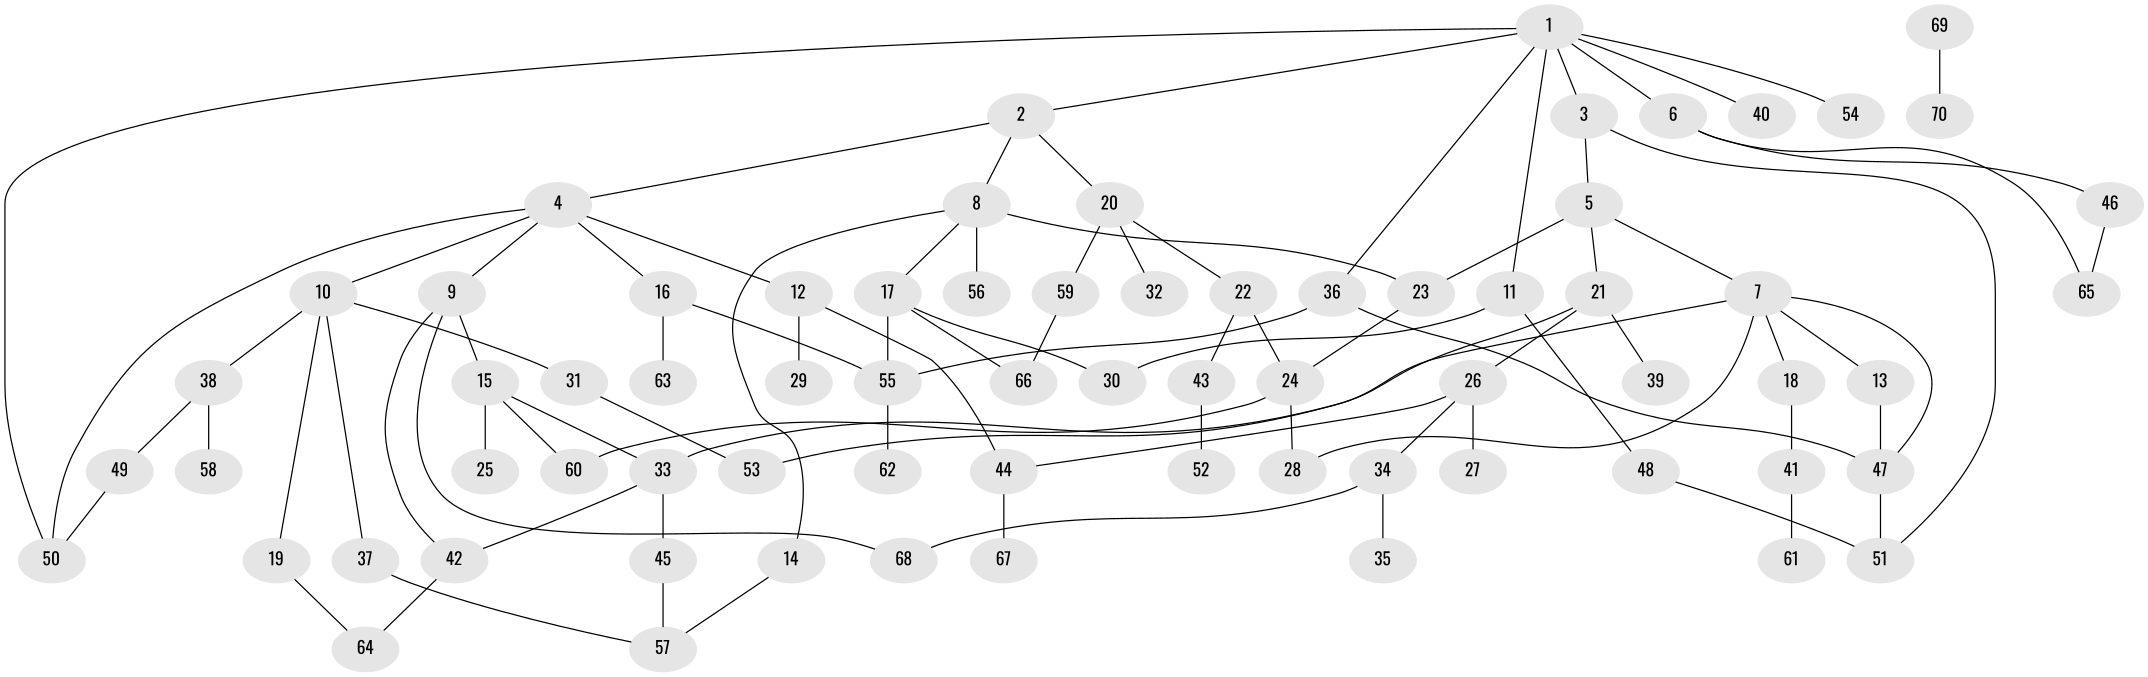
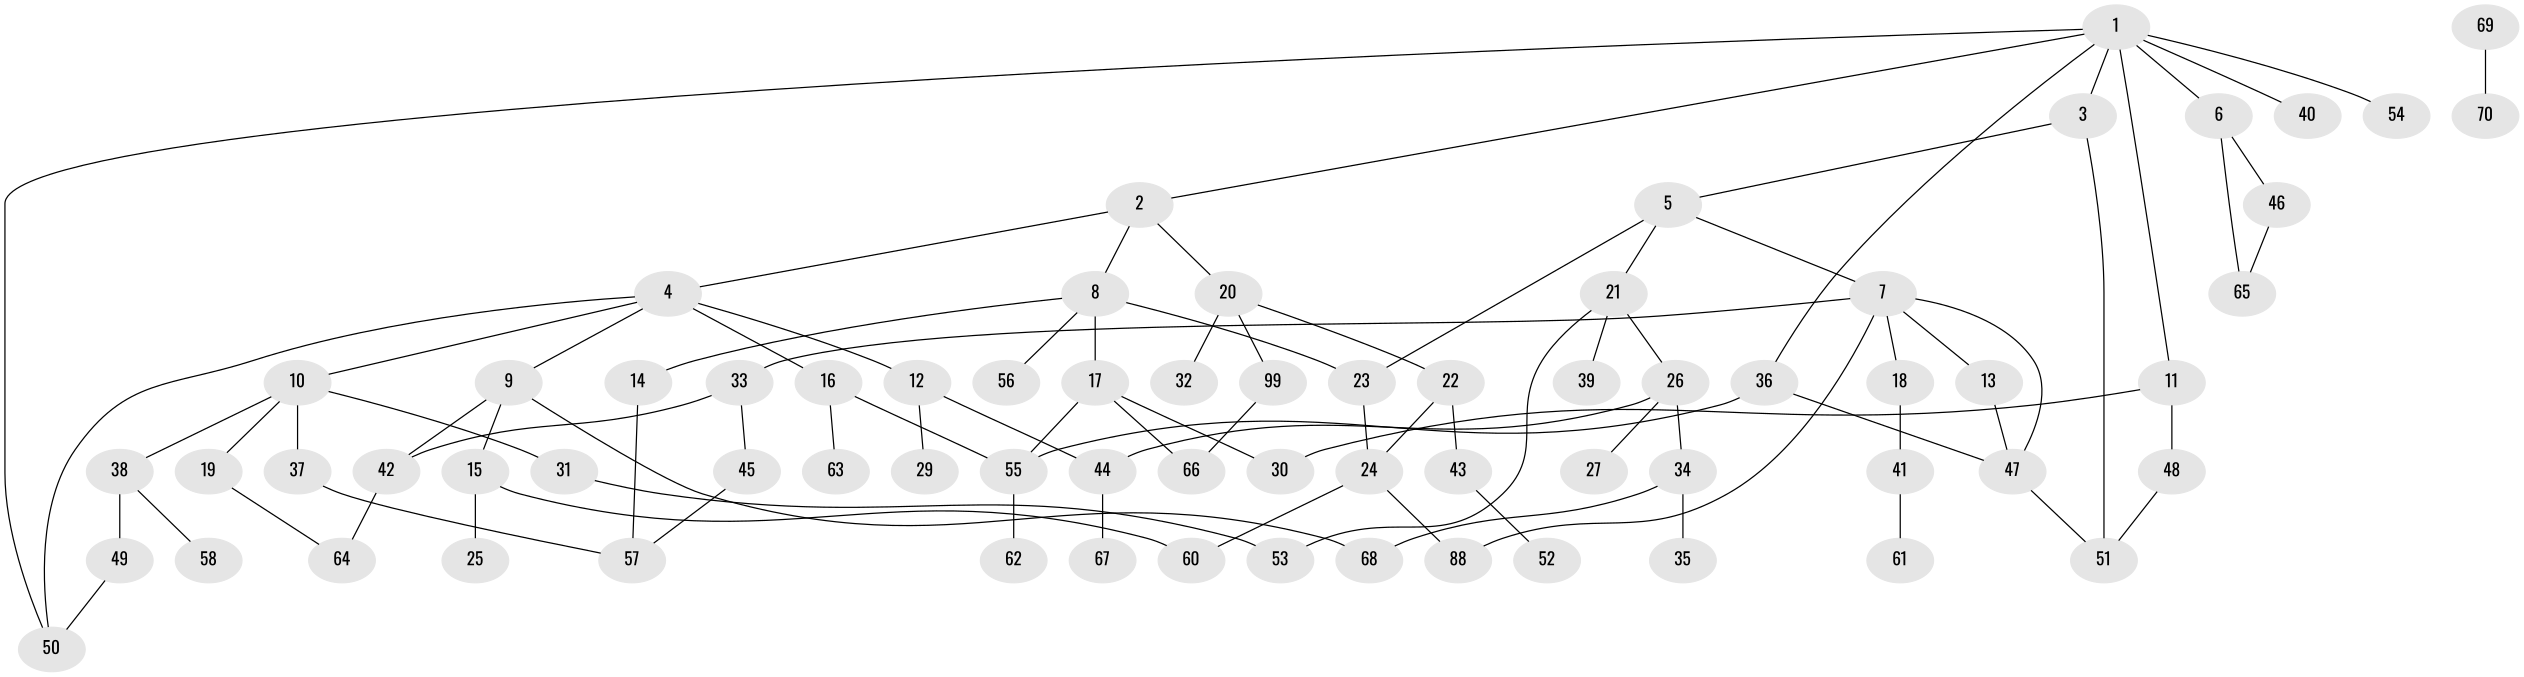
node "59": label "59" -> "99"
edge "15" -- "33": removed
node "28": label "28" -> "88"
